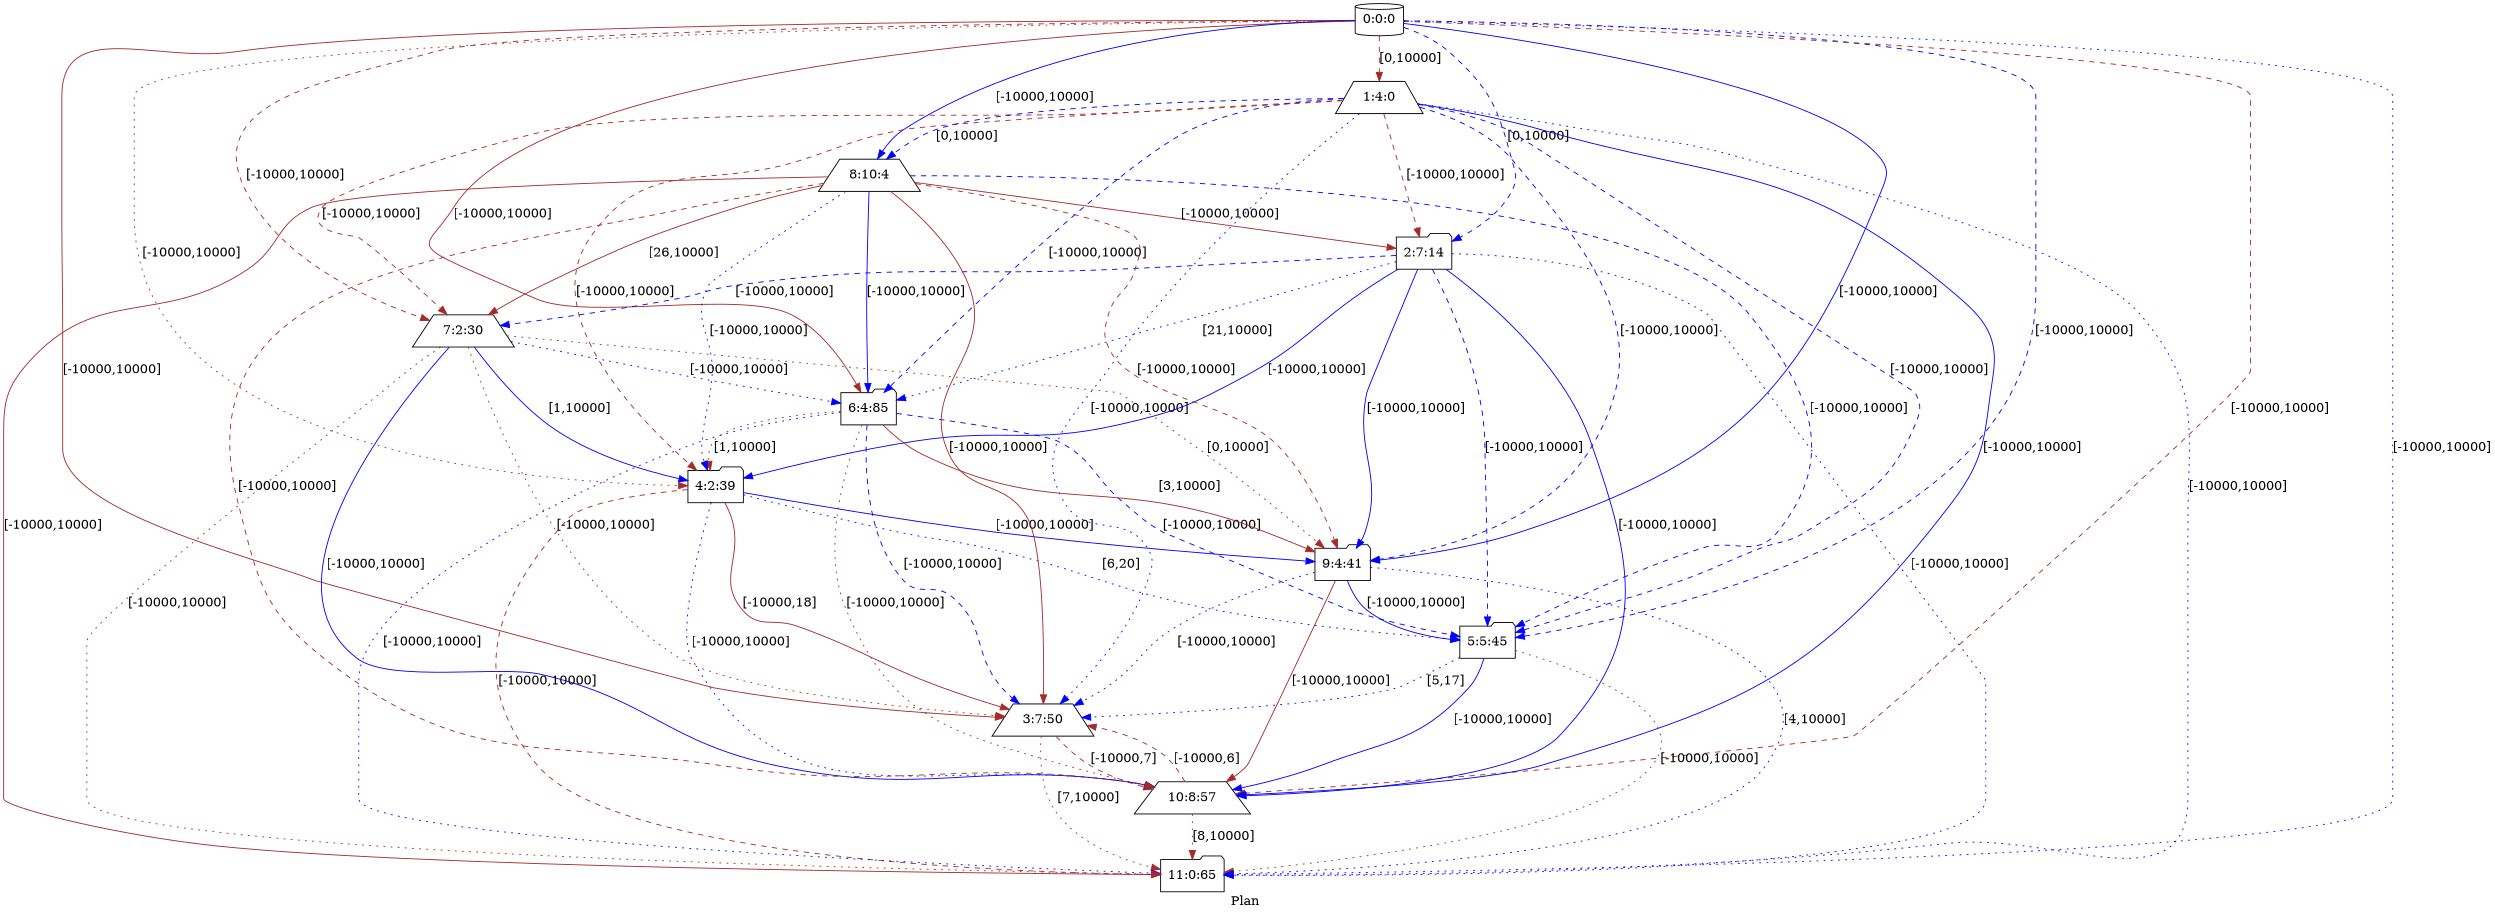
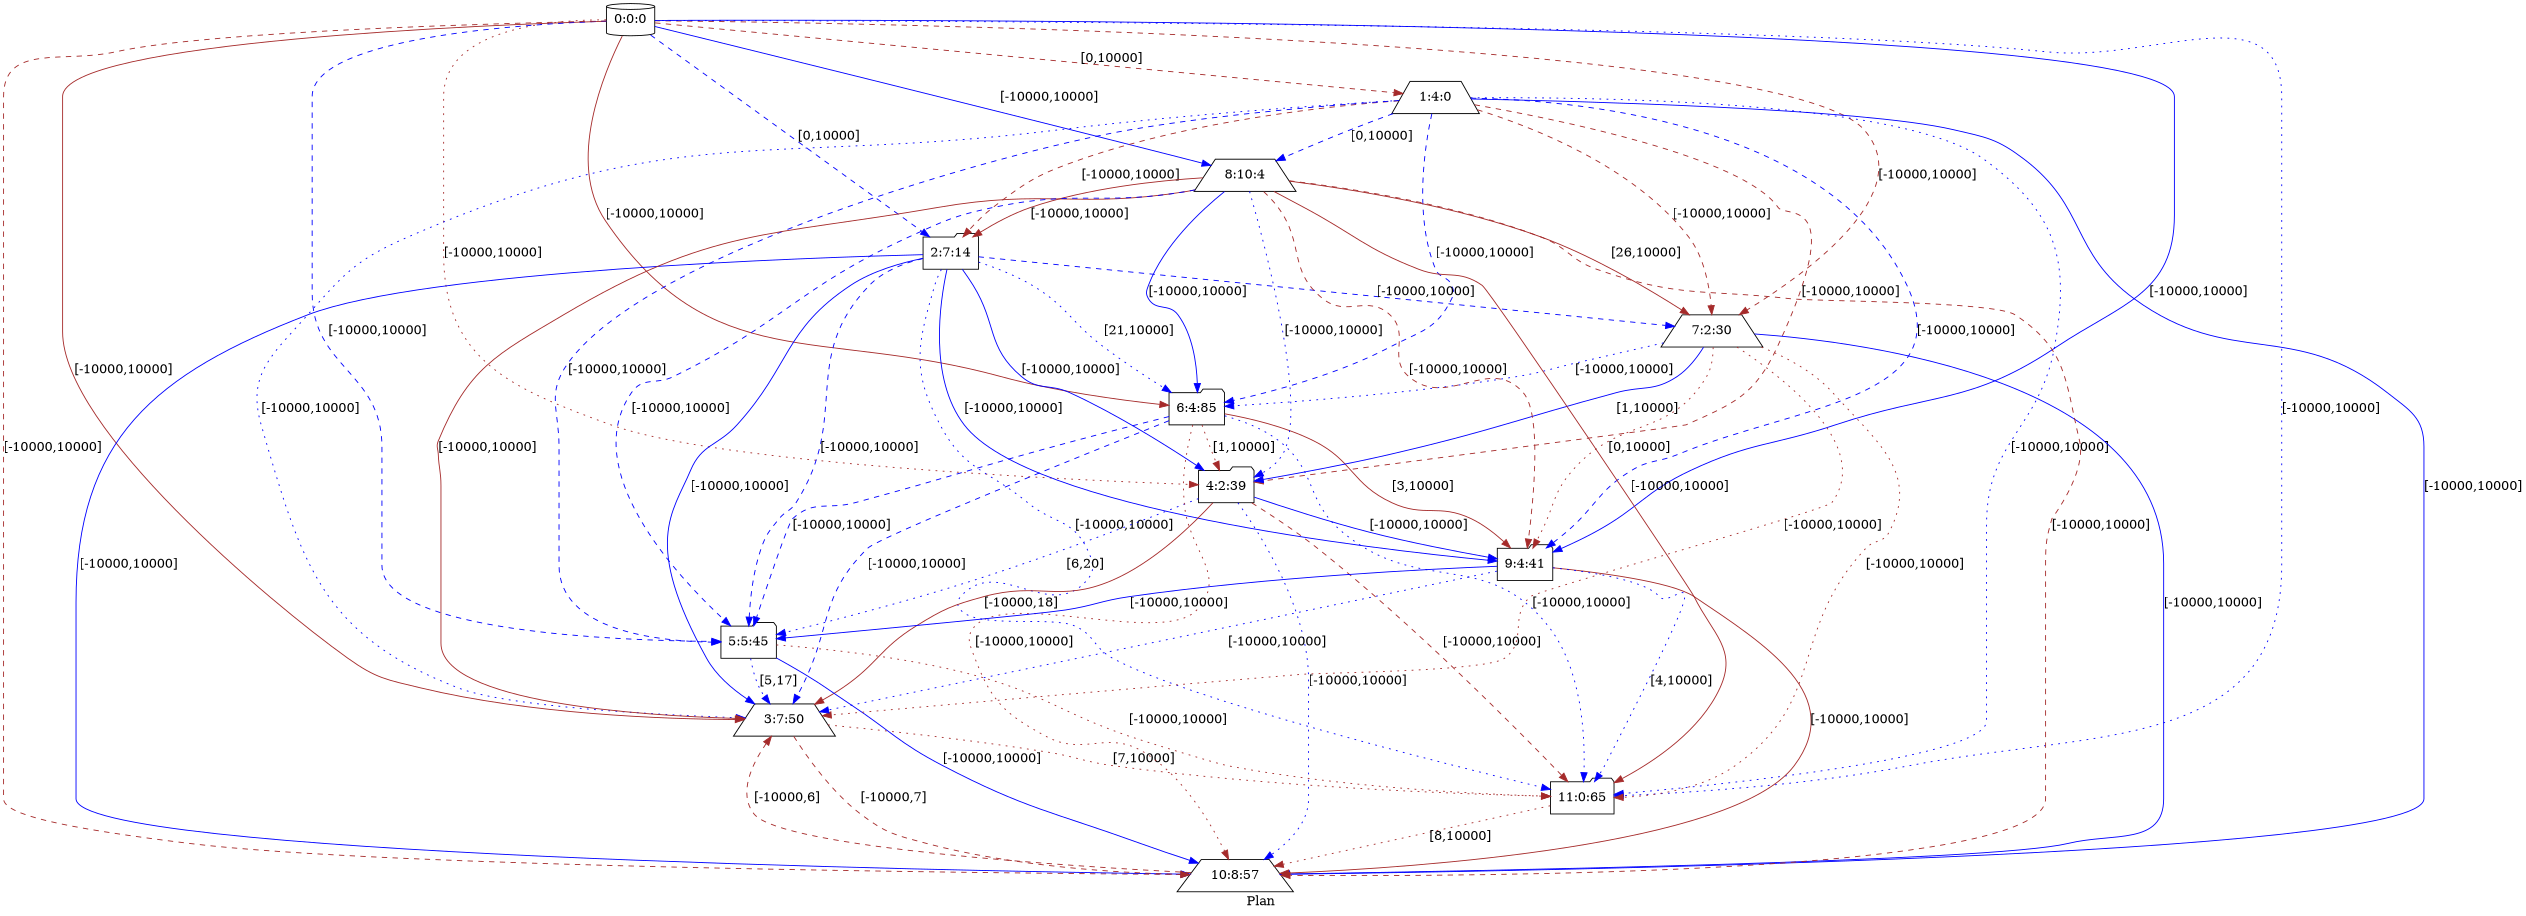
edge "2:7:14" -> "3:7:50": added, label "[-10000,10000]"
edge "10:8:57" -> "11:0:65": reversed
